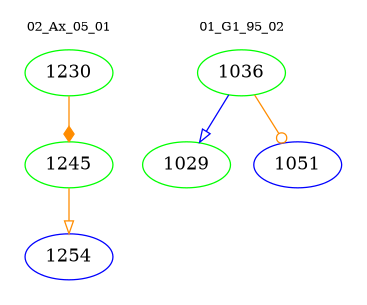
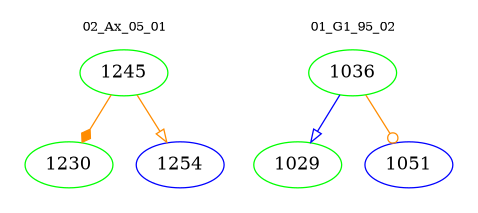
edge "1230" -> "1245": reversed
